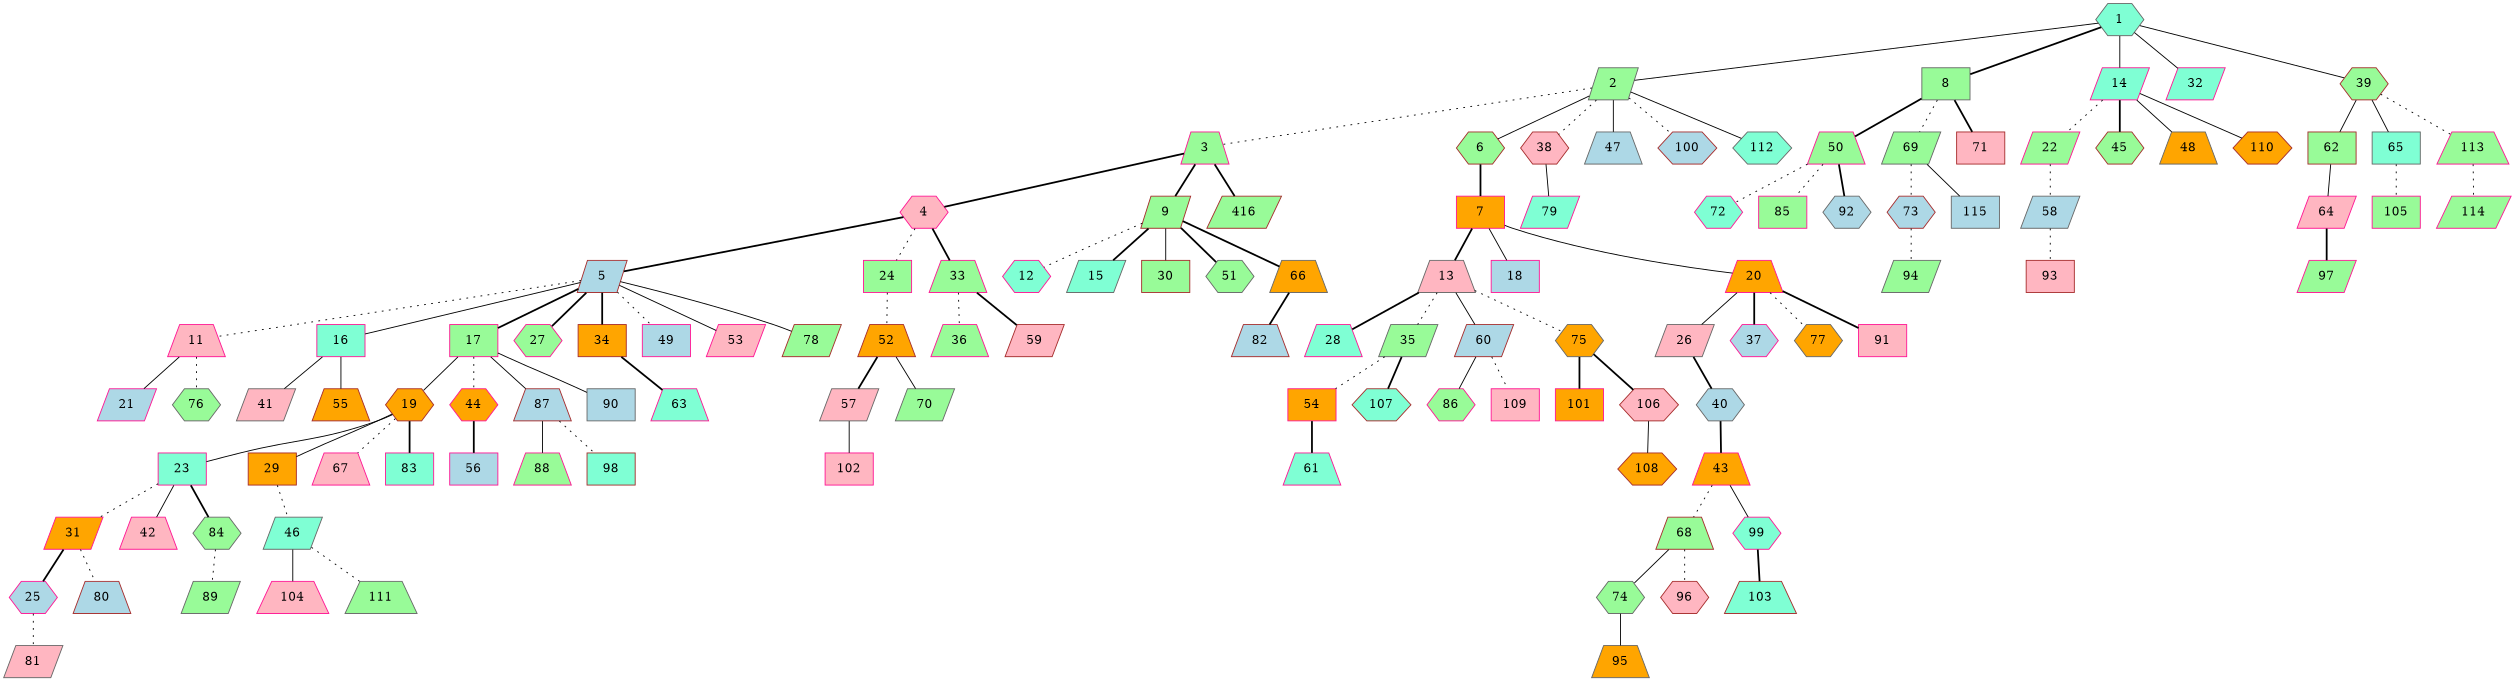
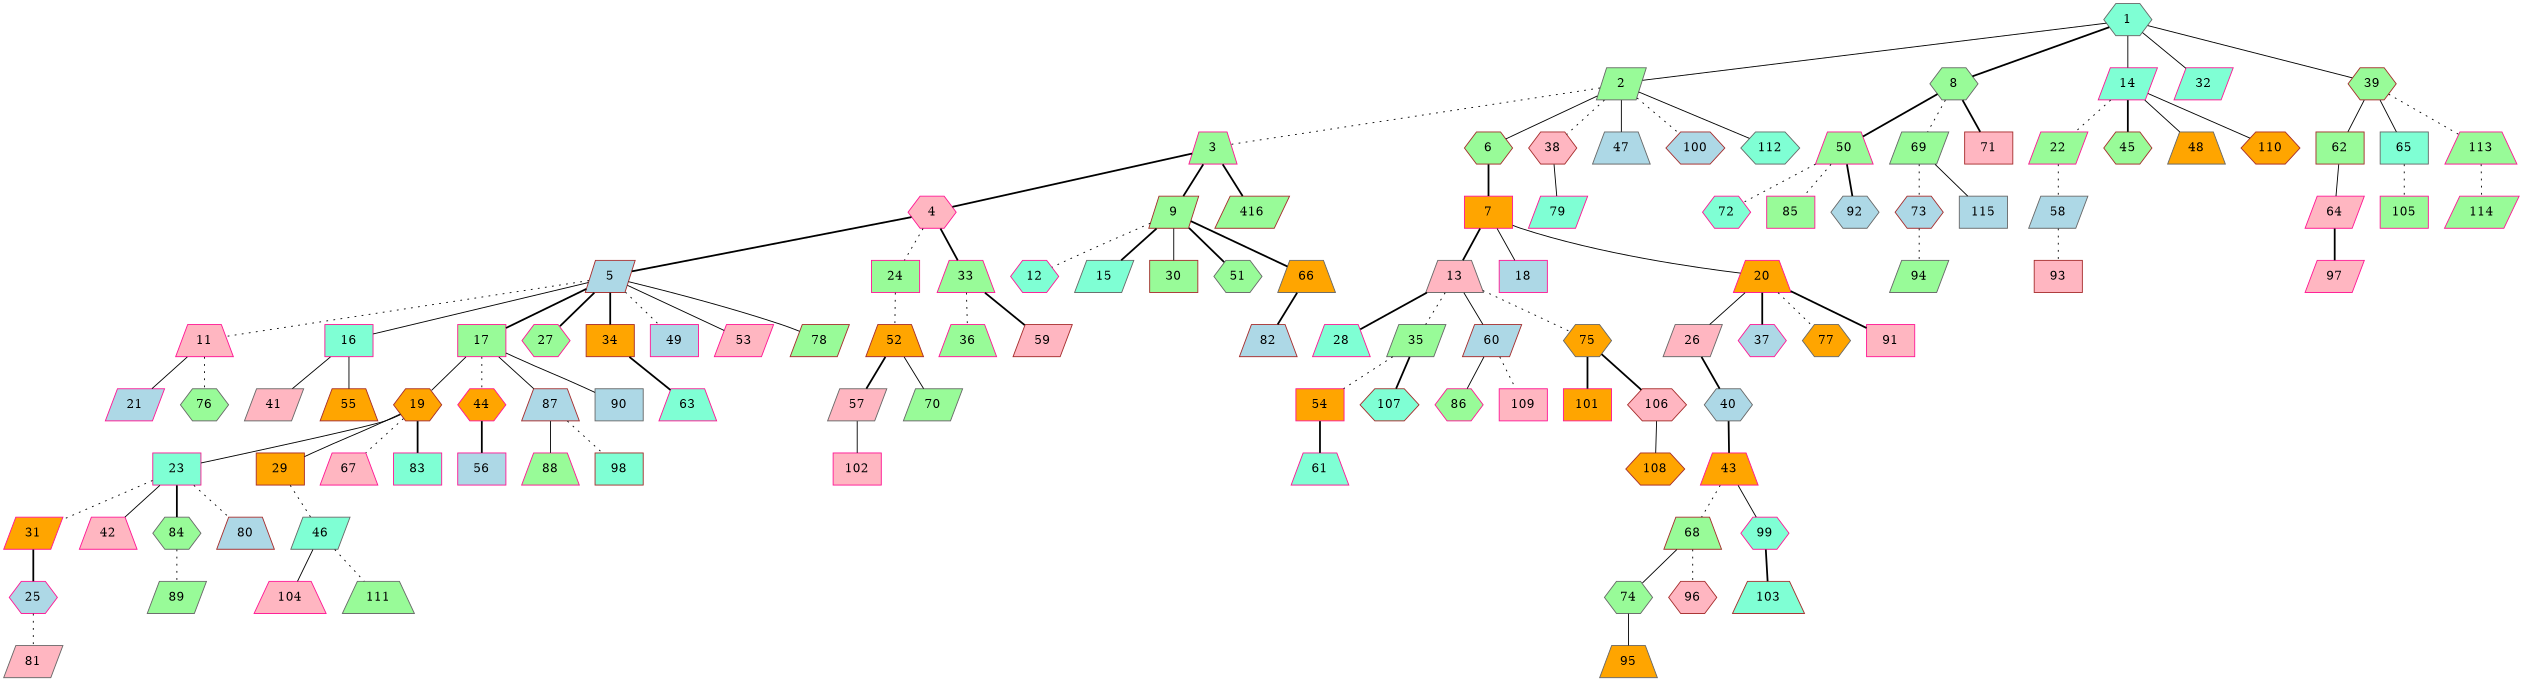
node "8": shape box -> hexagon
node "97": fillcolor palegreen -> lightpink
edge "31" -- "80": now "23" -- "80"
